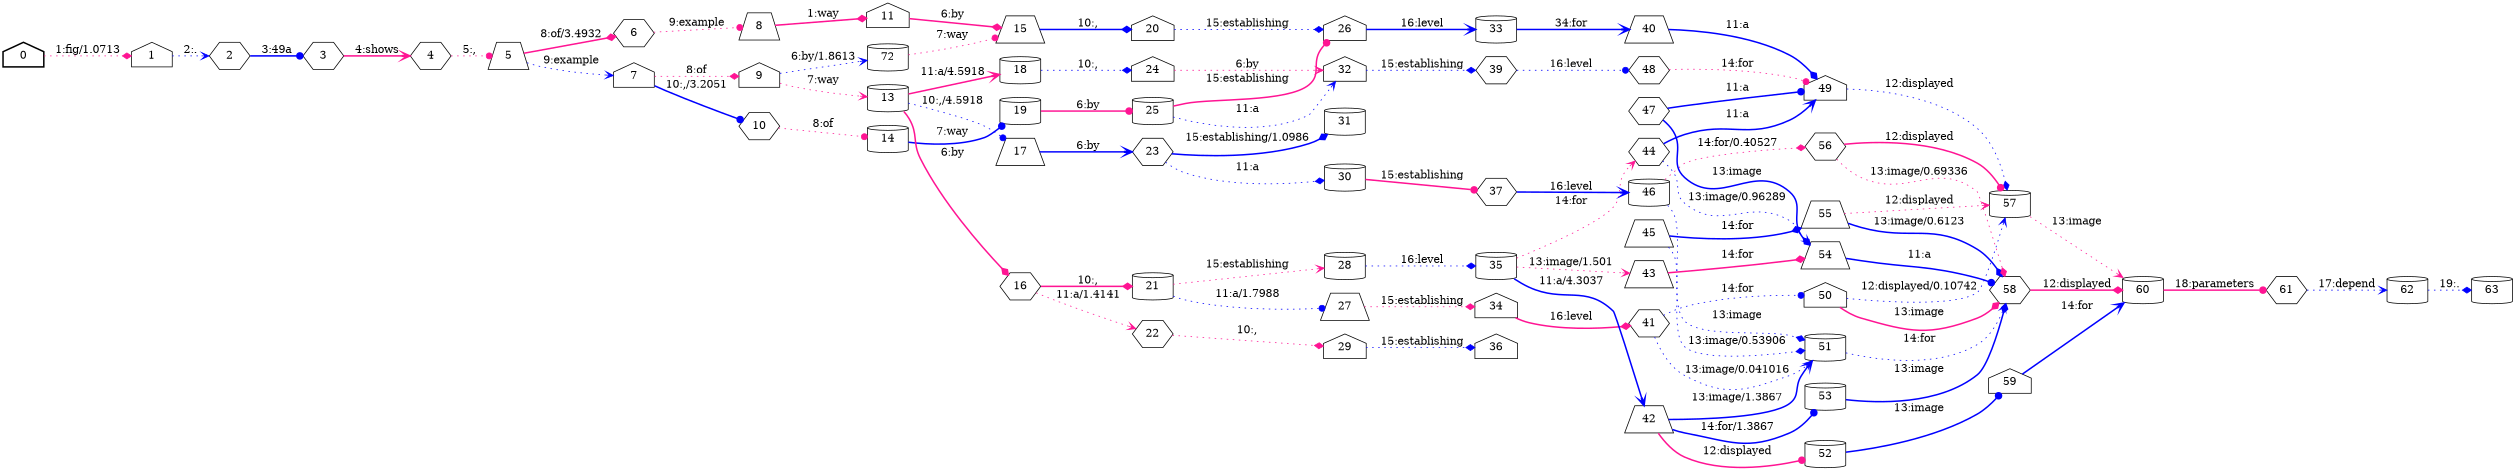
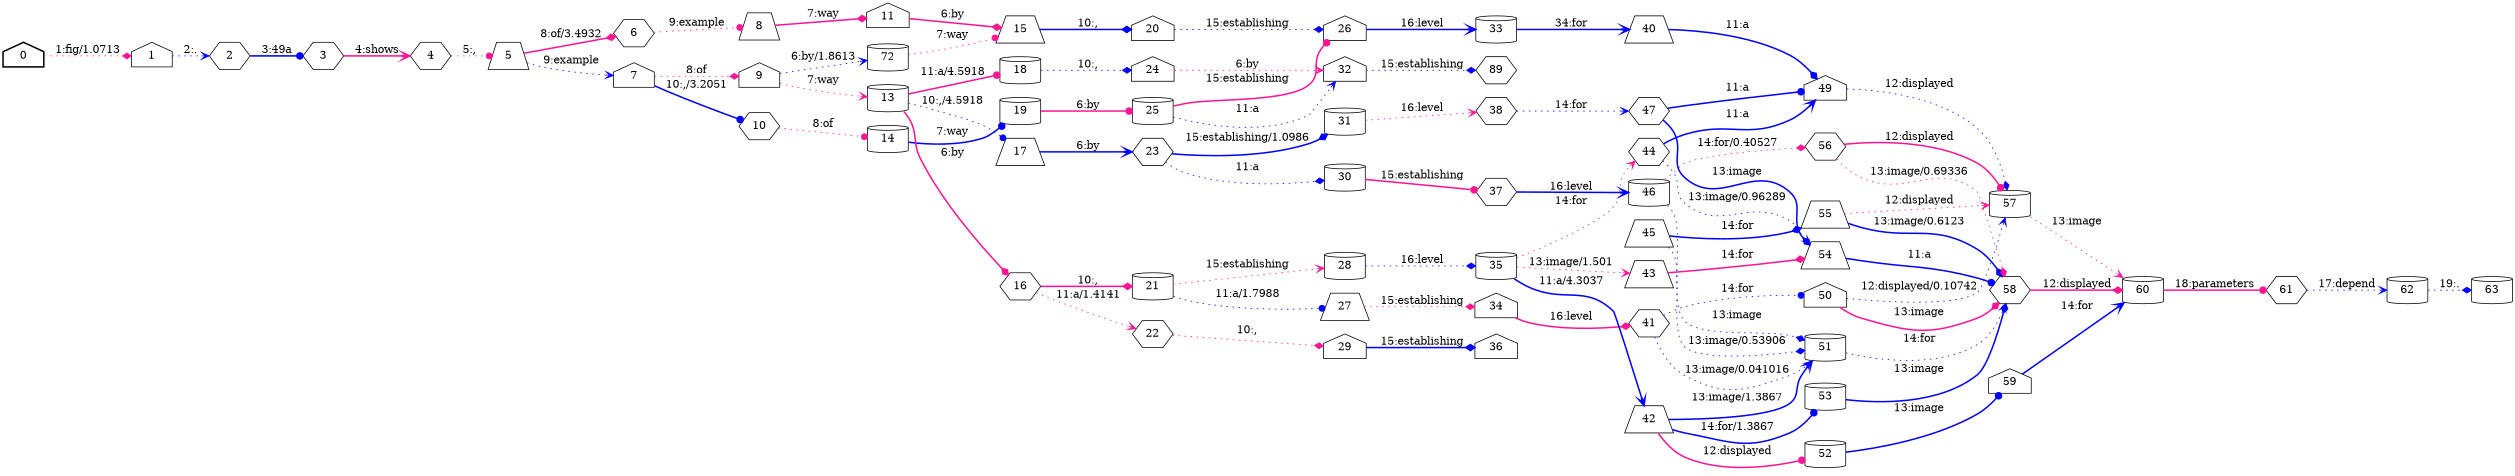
edge "8" -> "11": label "1:way" -> "7:way"
node "39": label "39" -> "89"
node "48": removed
edge "13" -> "18": arrowhead vee -> dot
node "38": added
edge "29" -> "36": style dotted -> bold
